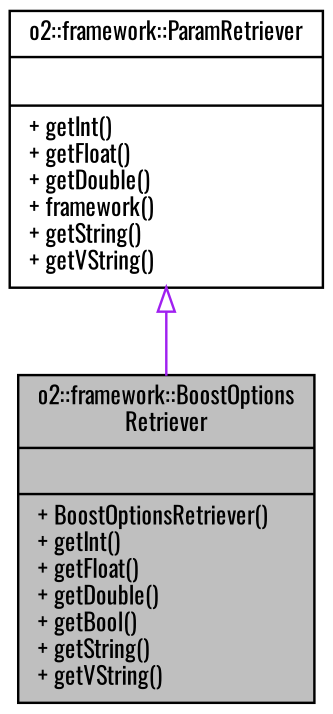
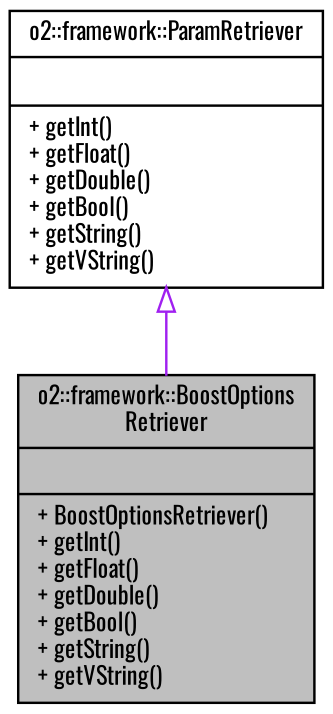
node "o2::framework::ParamRetriever": text "+ framework()" -> "+ getBool()"
